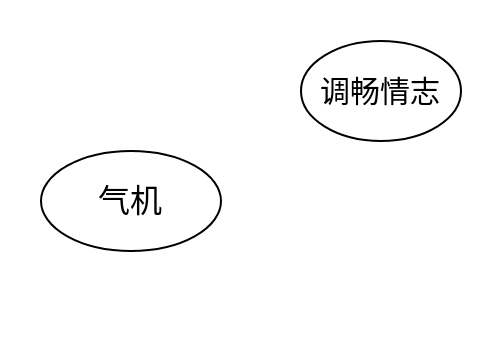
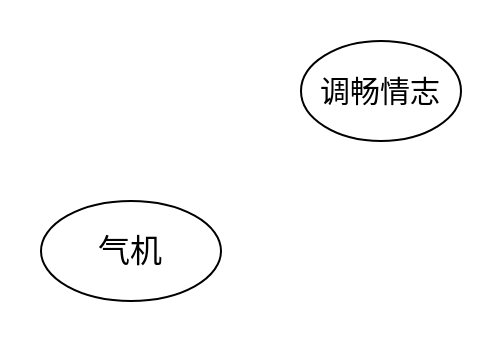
node "气机": moved (131, 201) -> (131, 251)
